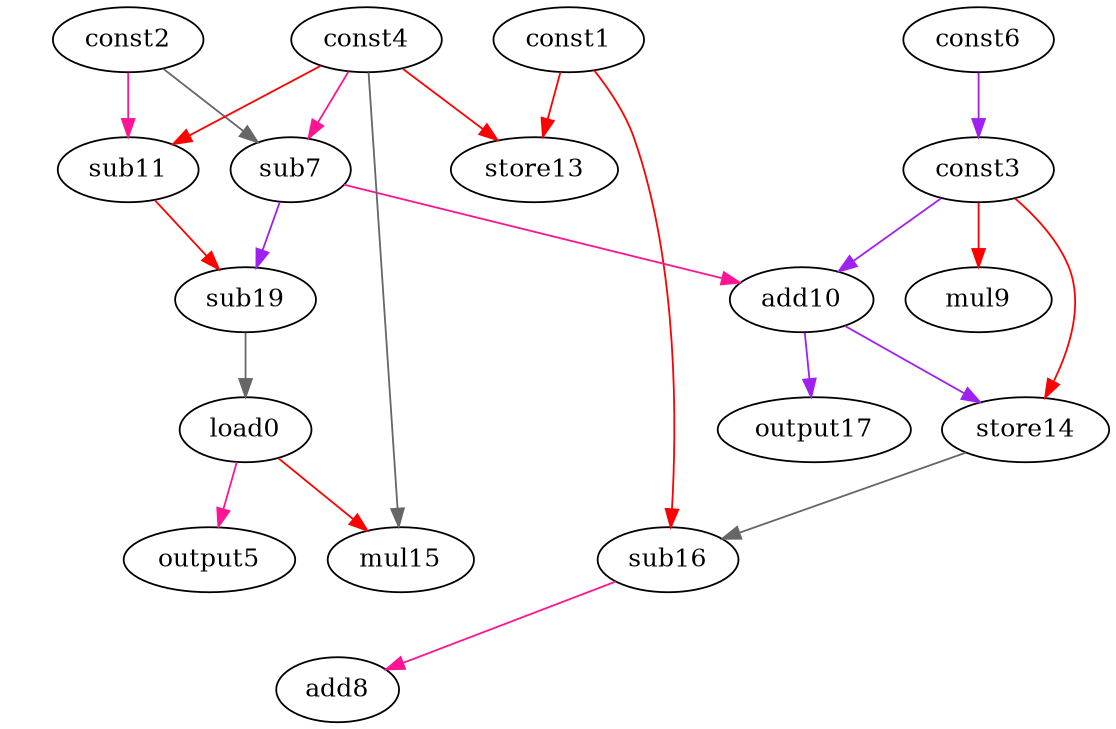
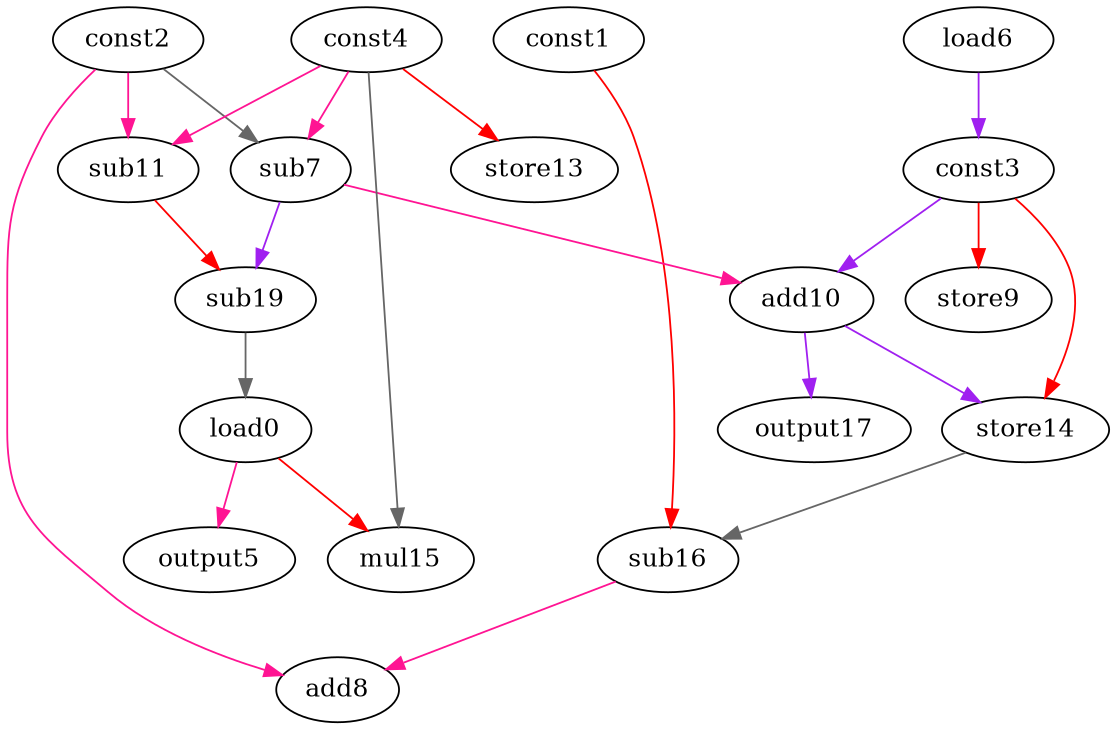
node "const6": label "const6" -> "load6"
edge "const1" -> "store13": removed
edge "const4" -> "sub11": color red -> deeppink
node "mul9": label "mul9" -> "store9"
edge "const2" -> "add8": added
